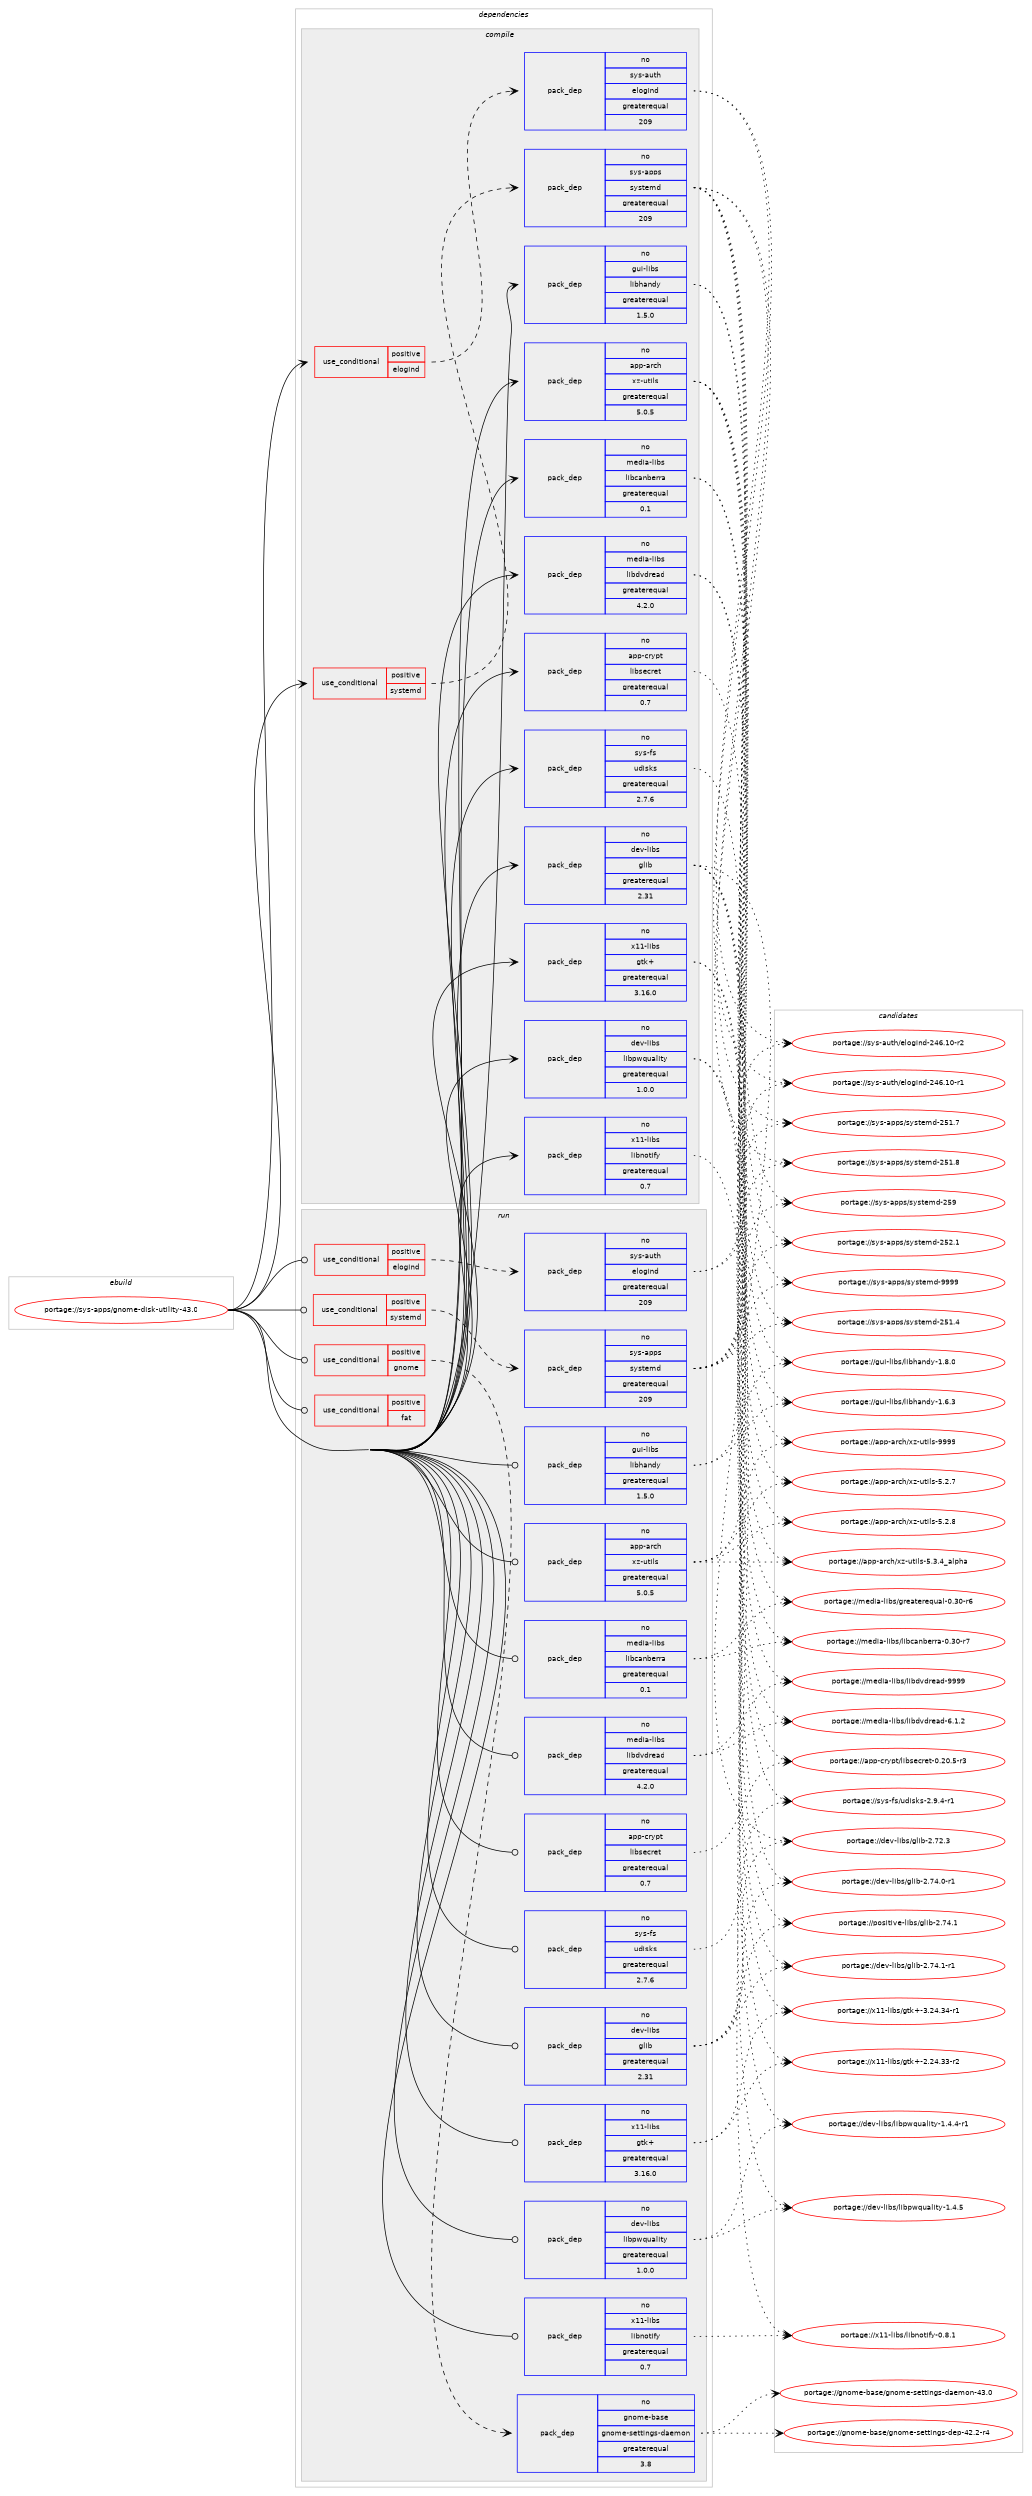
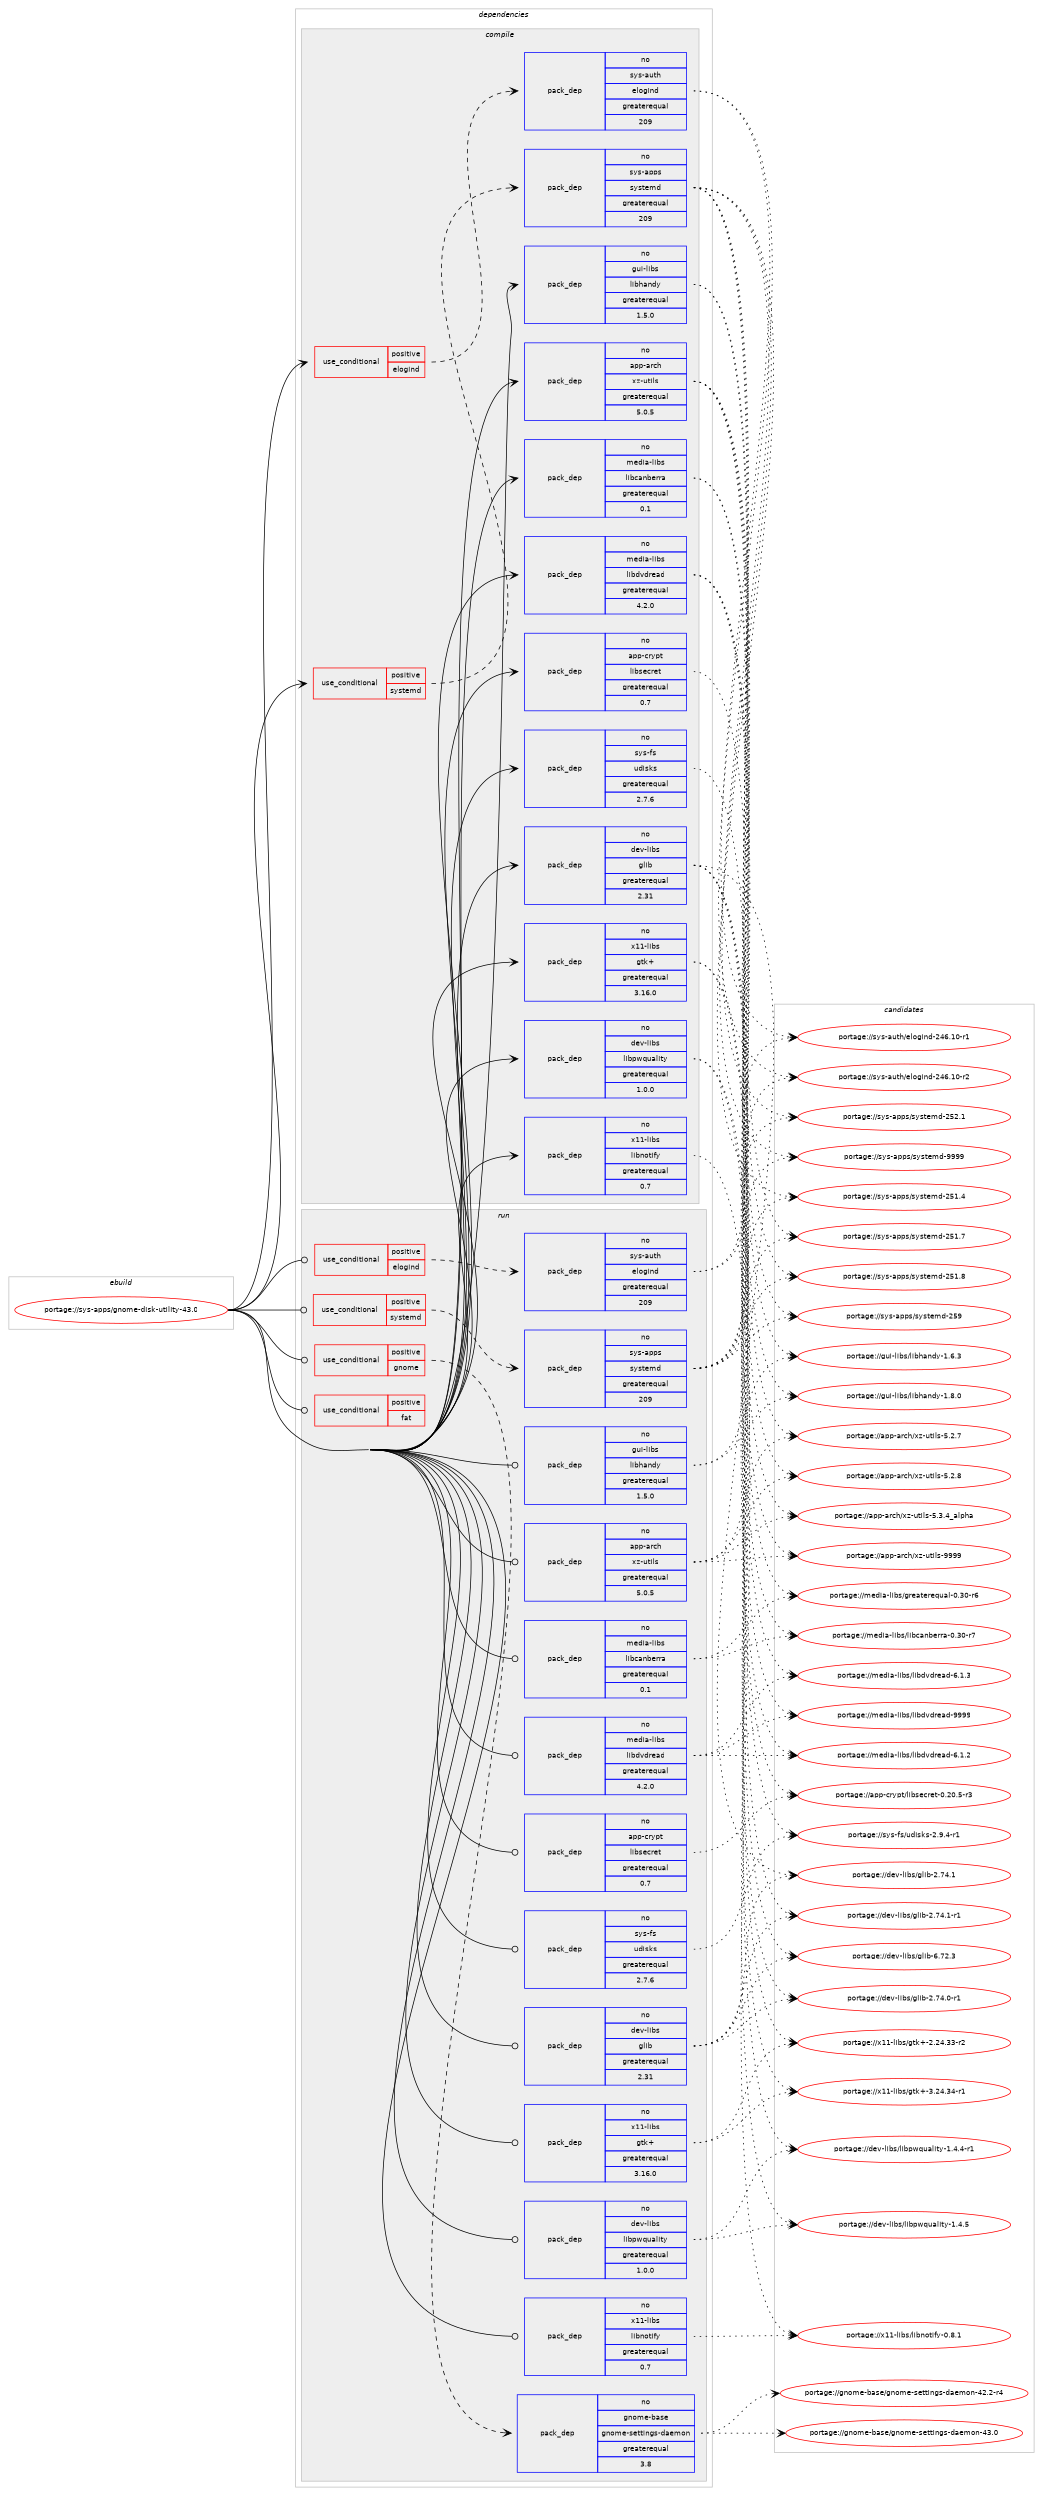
node "portage://media-libs/libdvdread-6.1.3": added
node "portage://dev-libs/glib-2.72.3": label "portage://dev-libs/glib-2.72.3" -> "portage://dev-libs/glib-6.72.3"
node "portage://positive-libs/glib-2.74.1": label "portage://positive-libs/glib-2.74.1" -> "portage://dev-libs/glib-2.74.1"
node "portage://gnome-base/gnome-settings-dep-42.2-r4": label "portage://gnome-base/gnome-settings-dep-42.2-r4" -> "portage://gnome-base/gnome-settings-daemon-42.2-r4"
